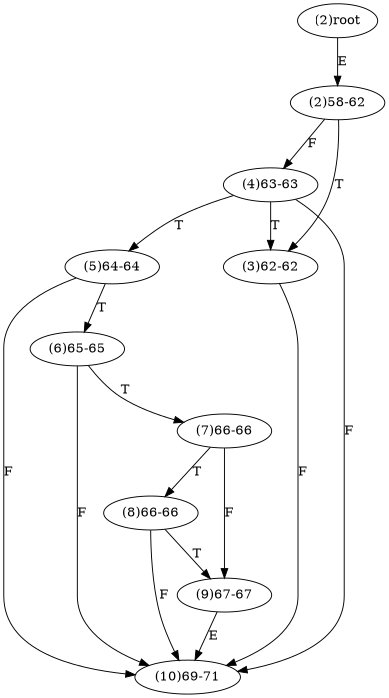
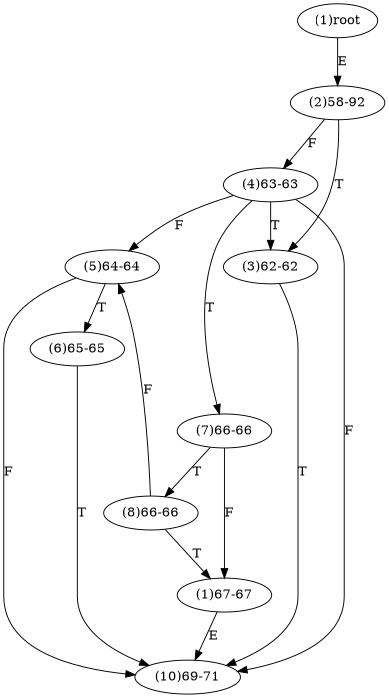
node "(2)root": label "(2)root" -> "(1)root"
node "(2)58-62": label "(2)58-62" -> "(2)58-92"
edge "(4)63-63" -> "(5)64-64": label "T" -> "F"
edge "(6)65-65" -> "(7)66-66": now "(4)63-63" -> "(7)66-66"
edge "(3)62-62" -> "(10)69-71": label "F" -> "T"
edge "(6)65-65" -> "(10)69-71": label "F" -> "T"
edge "(8)66-66" -> "(10)69-71": now "(8)66-66" -> "(5)64-64"
node "(9)67-67": label "(9)67-67" -> "(1)67-67"
